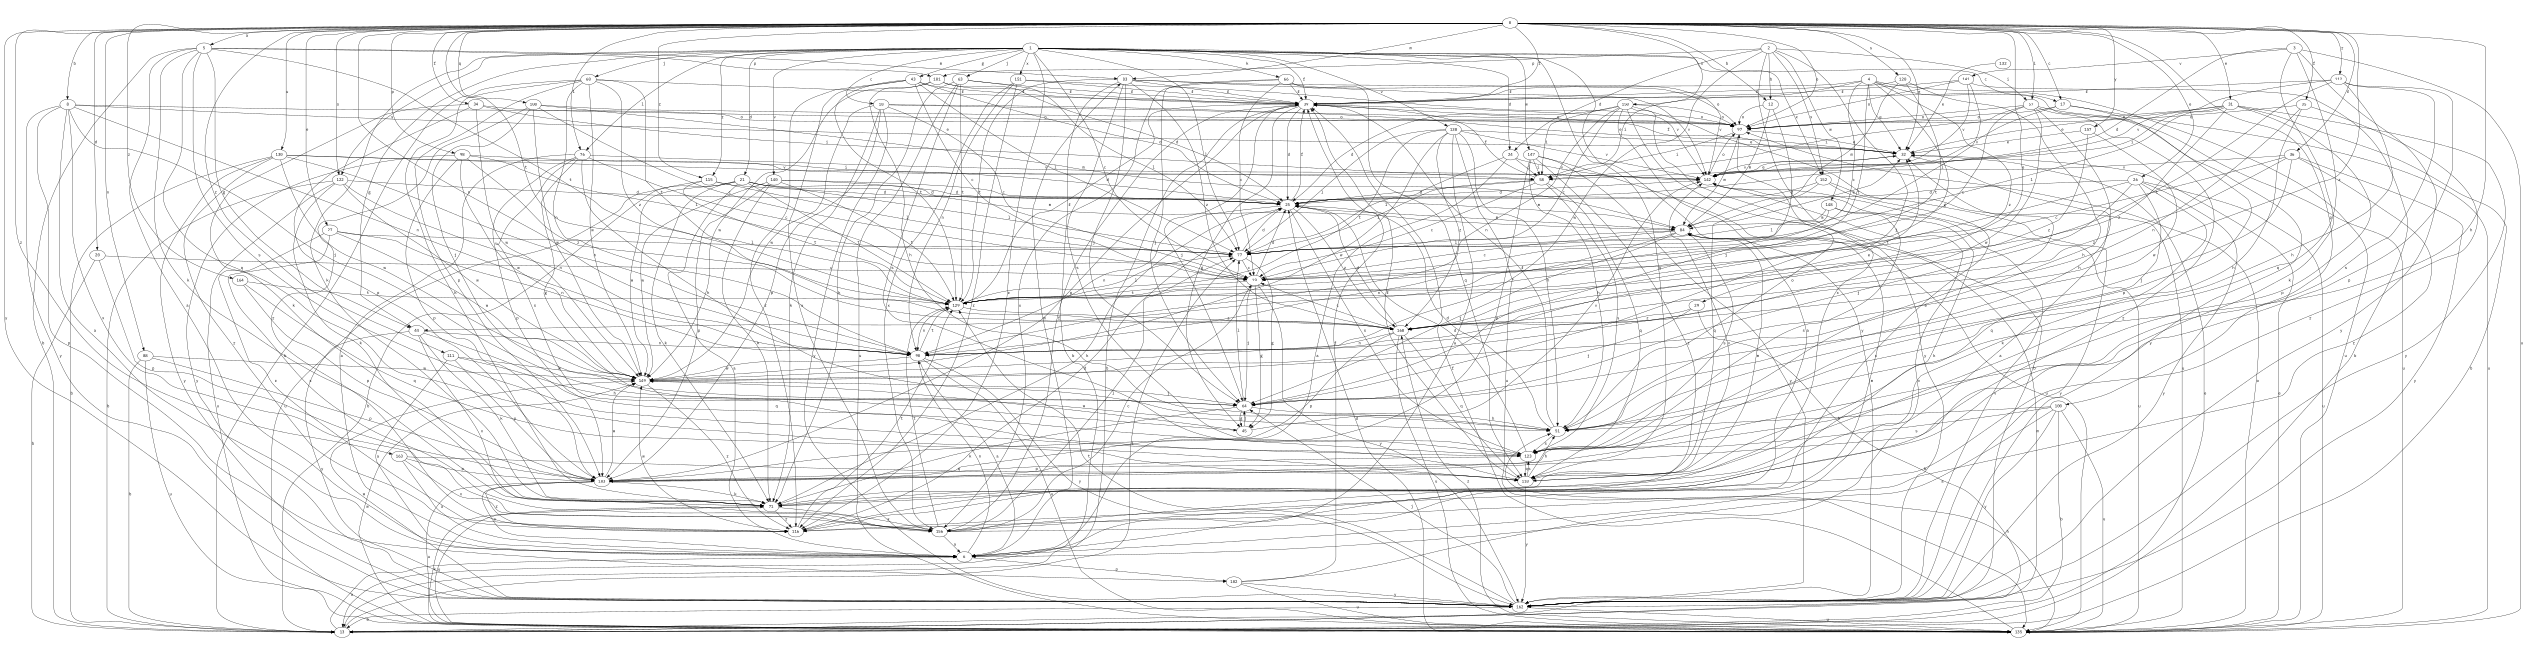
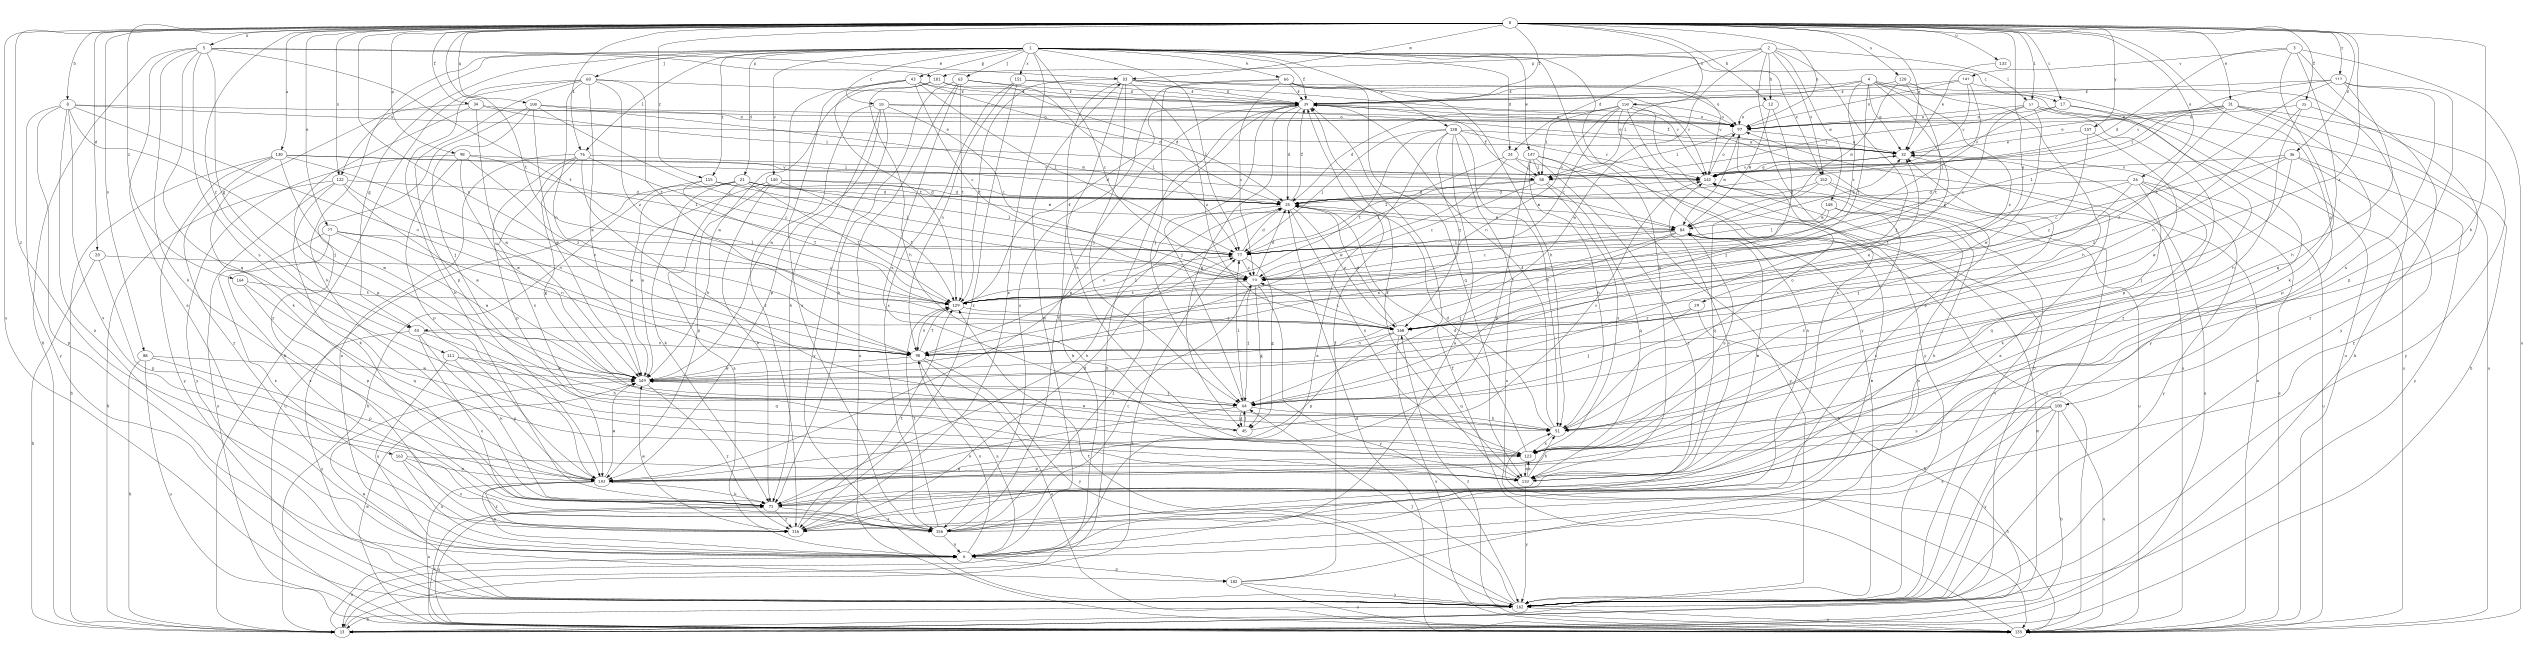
edge "0" -> "132": added, label "u"
edge "57" -> "51": now "66" -> "51"
